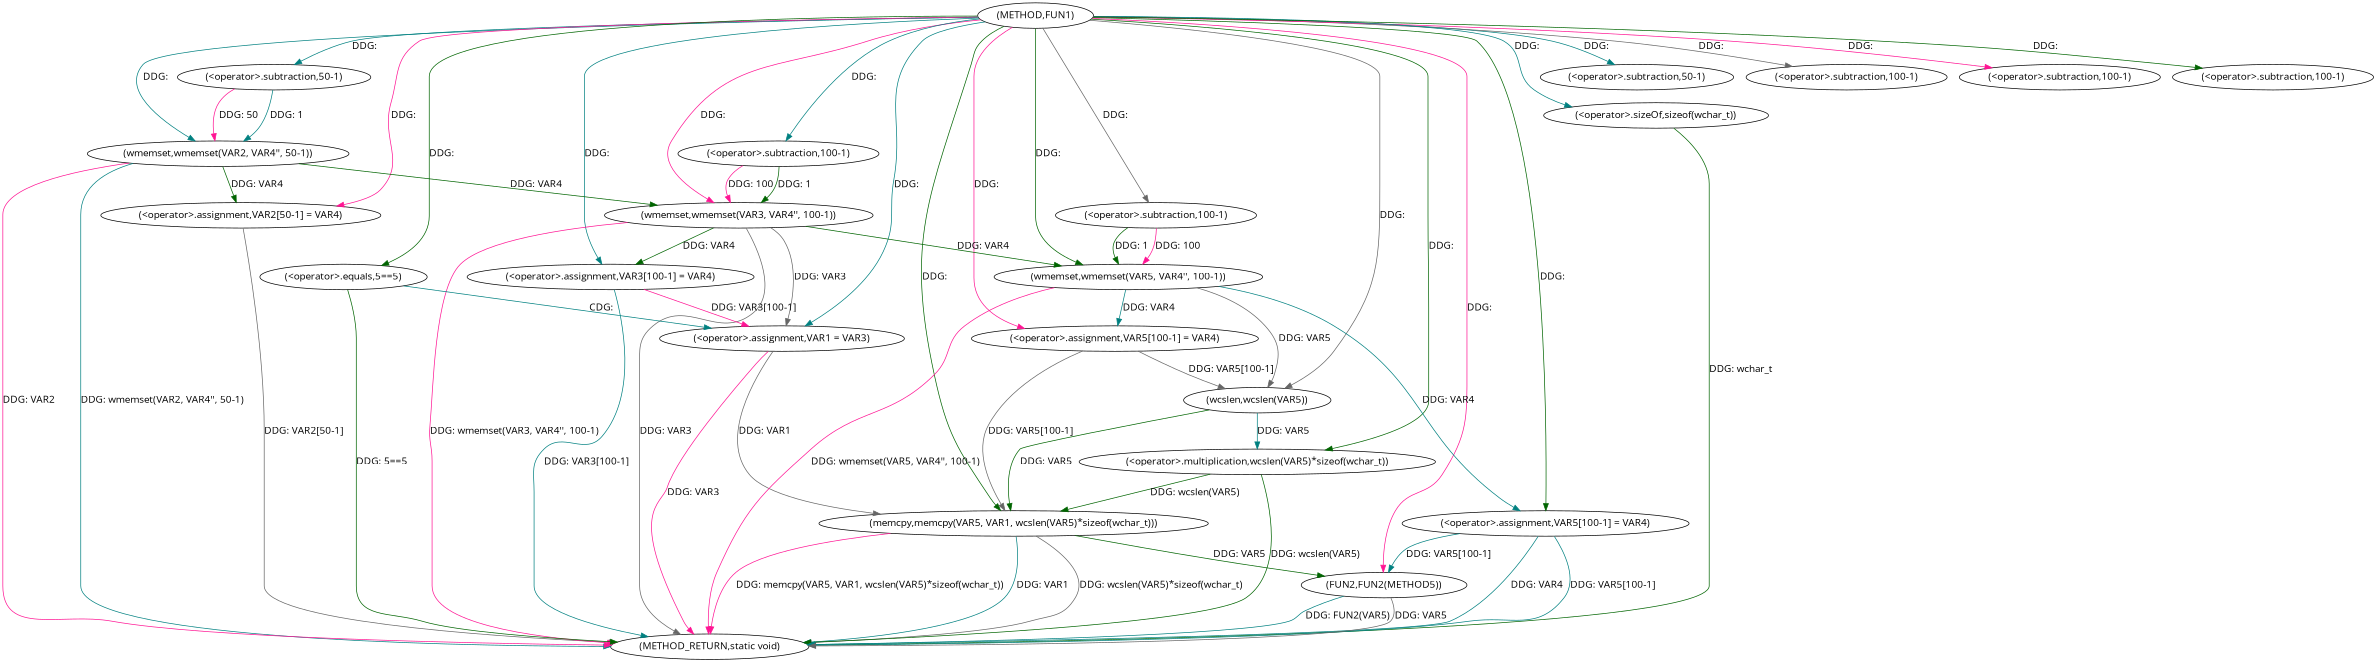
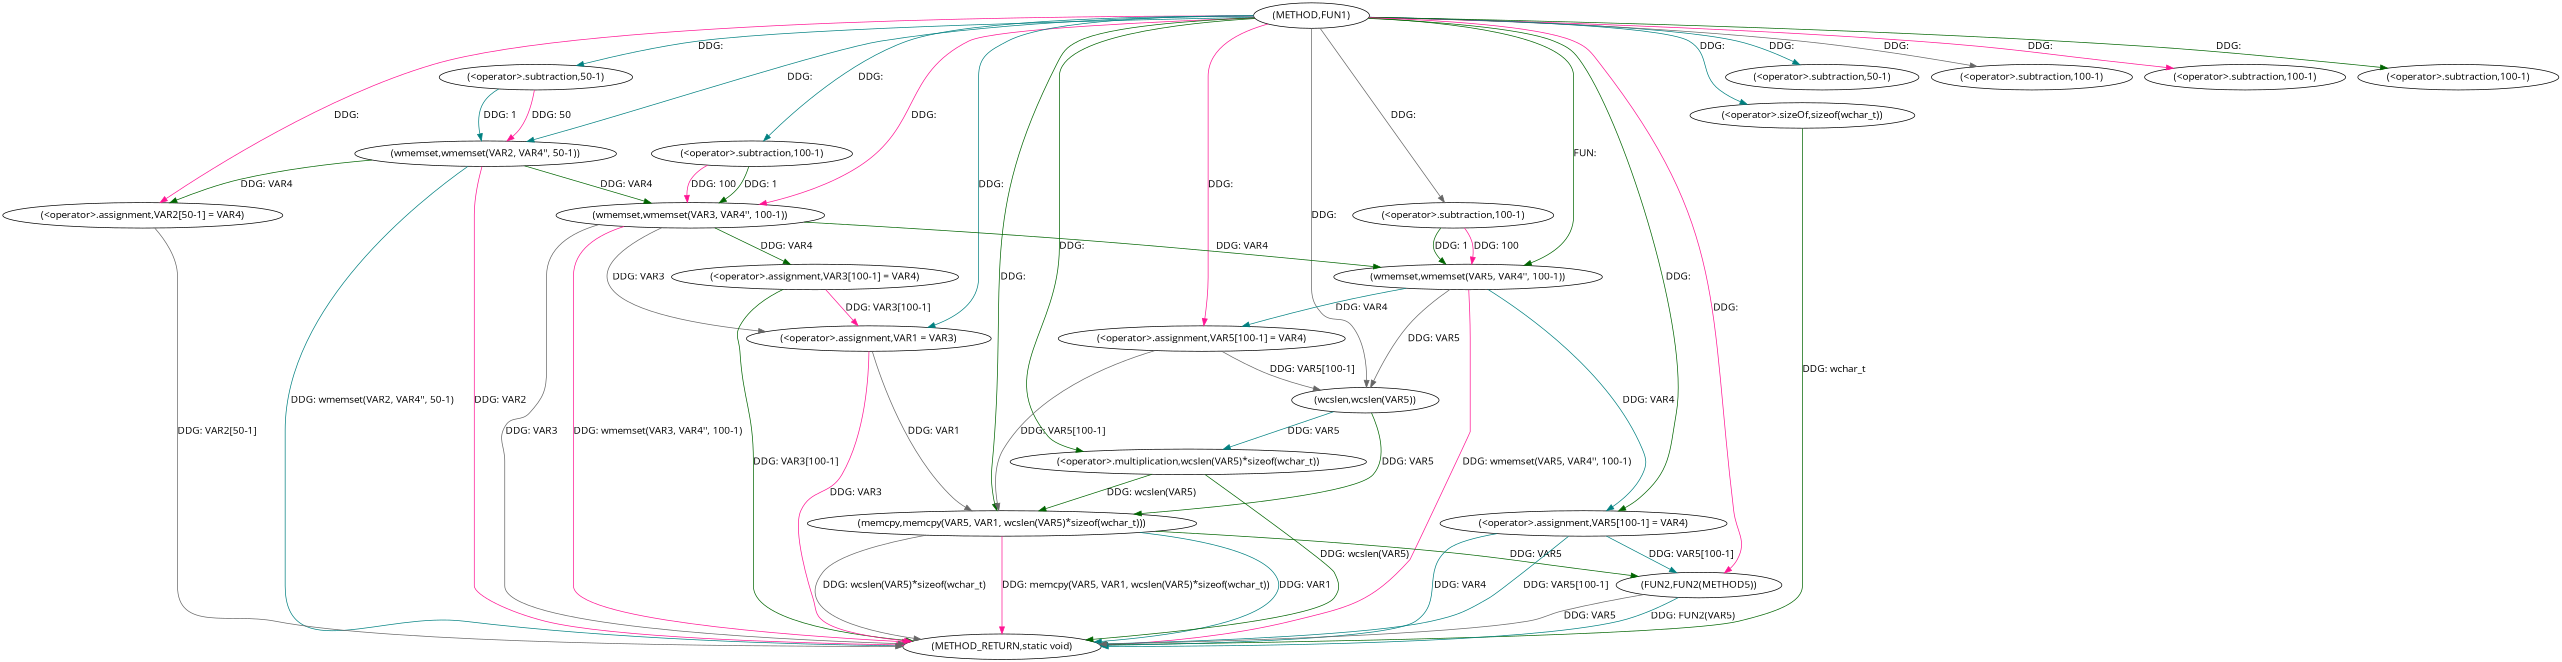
edge "(METHOD,FUN1)" -> "(<operator>.assignment,VAR3[100-1] = VAR4)": removed, label "DDG:"
edge "(METHOD,FUN1)" -> "(wmemset,wmemset(VAR5, VAR4'', 100-1))": label "DDG: " -> "FUN: "
node "(<operator>.equals,5==5)": removed
edge "(<operator>.assignment,VAR3[100-1] = VAR4)" -> "(METHOD_RETURN,static void)": color teal -> darkgreen
